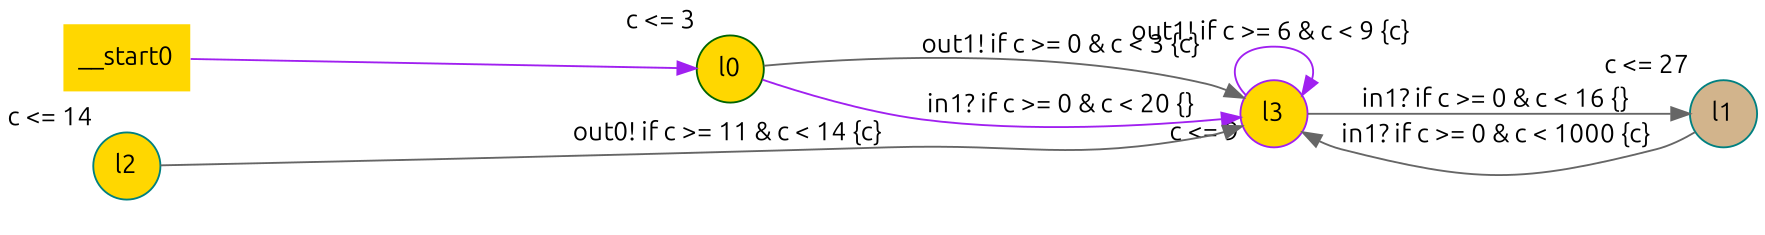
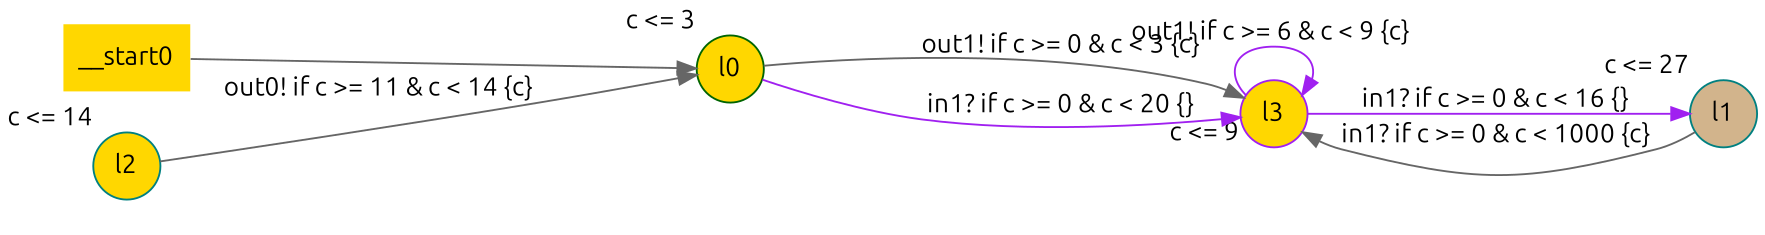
edge "__start0" -> "l0 c <= 3": color purple -> gray40
edge "l3 c <= 9" -> "l1 c <= 27": color gray40 -> purple
edge "l2 c <= 14" -> "l3 c <= 9": now "l2 c <= 14" -> "l0 c <= 3"
